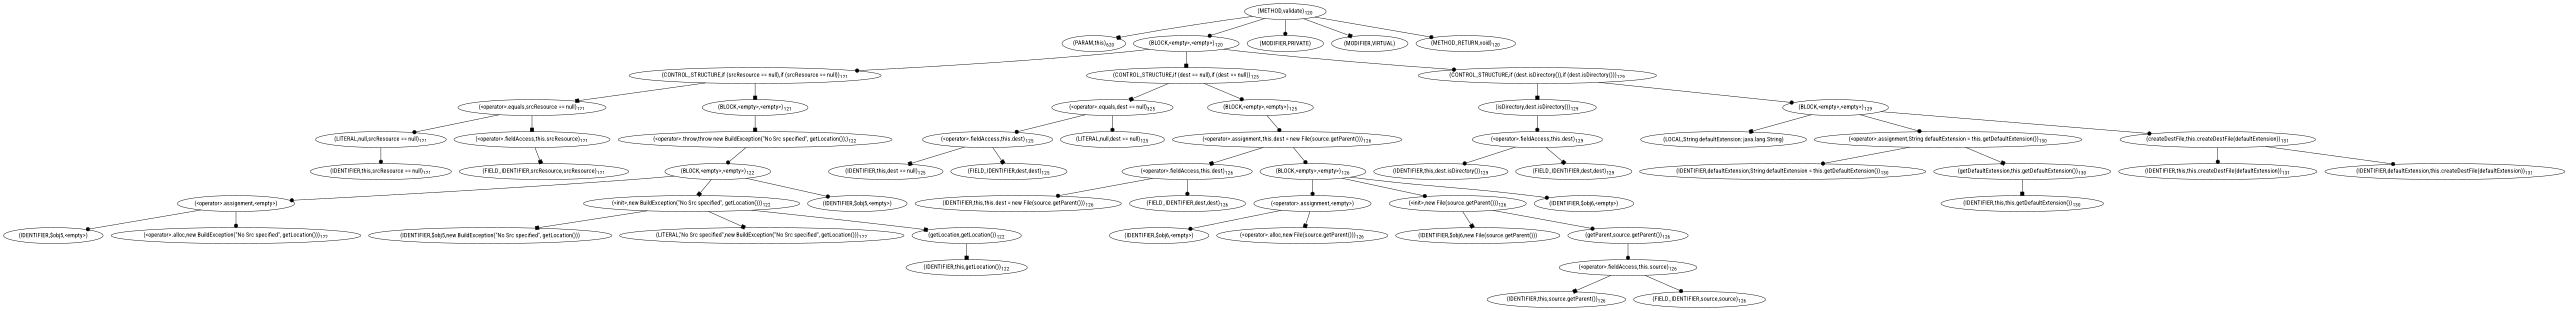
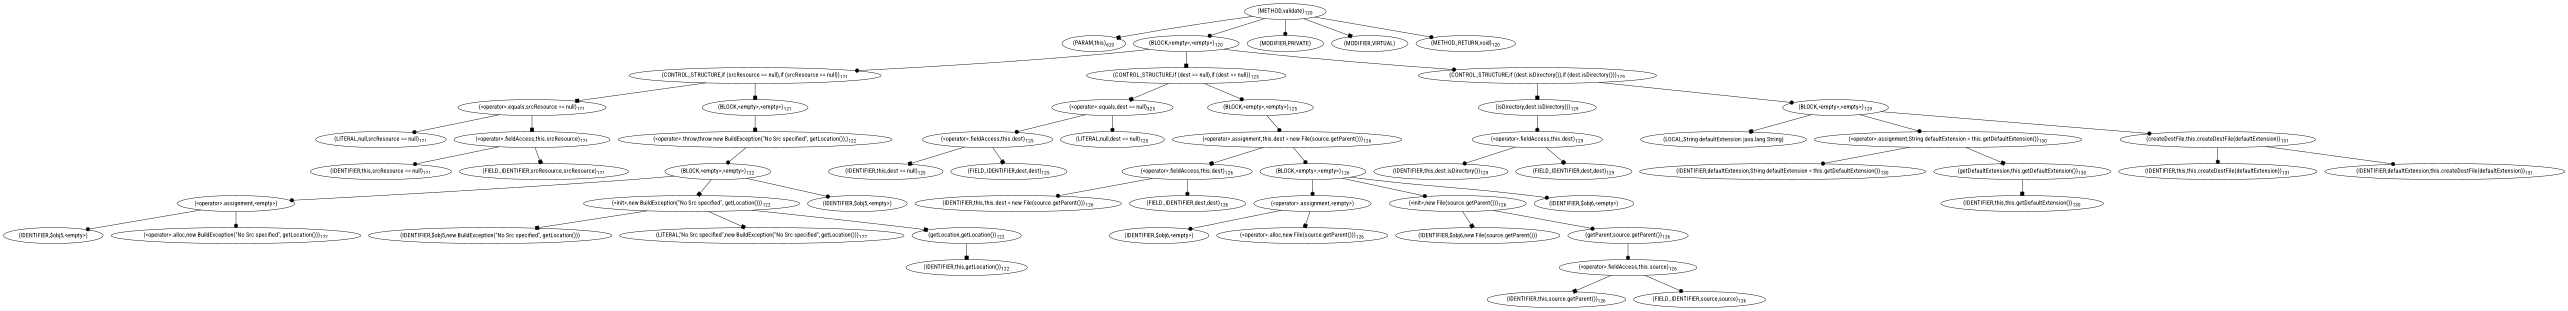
edge "(LITERAL,null,srcResource == null)" -> "(IDENTIFIER,this,srcResource == null)": now "(<operator>.fieldAccess,this.srcResource)" -> "(IDENTIFIER,this,srcResource == null)"
